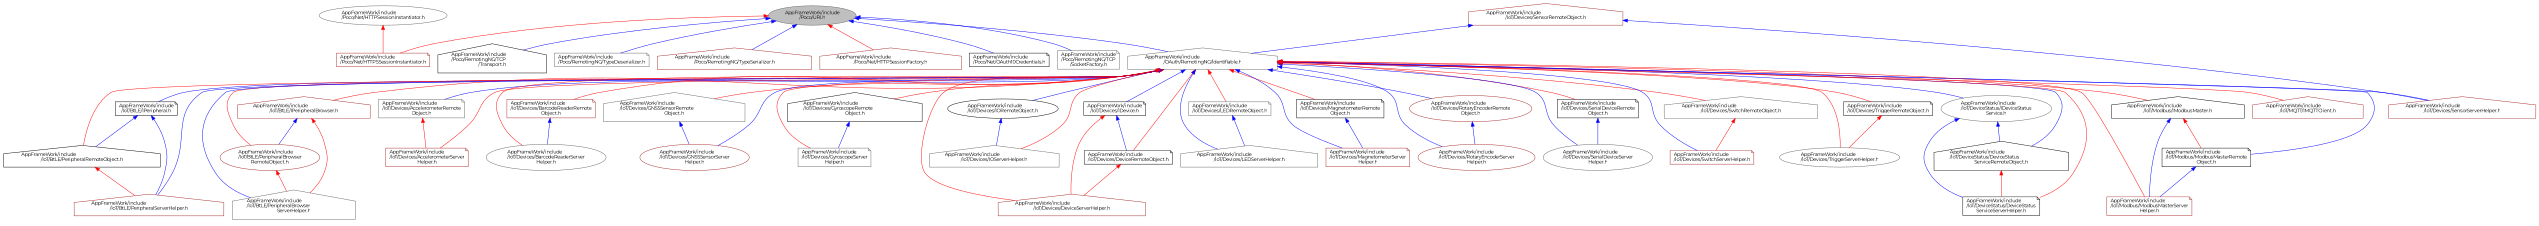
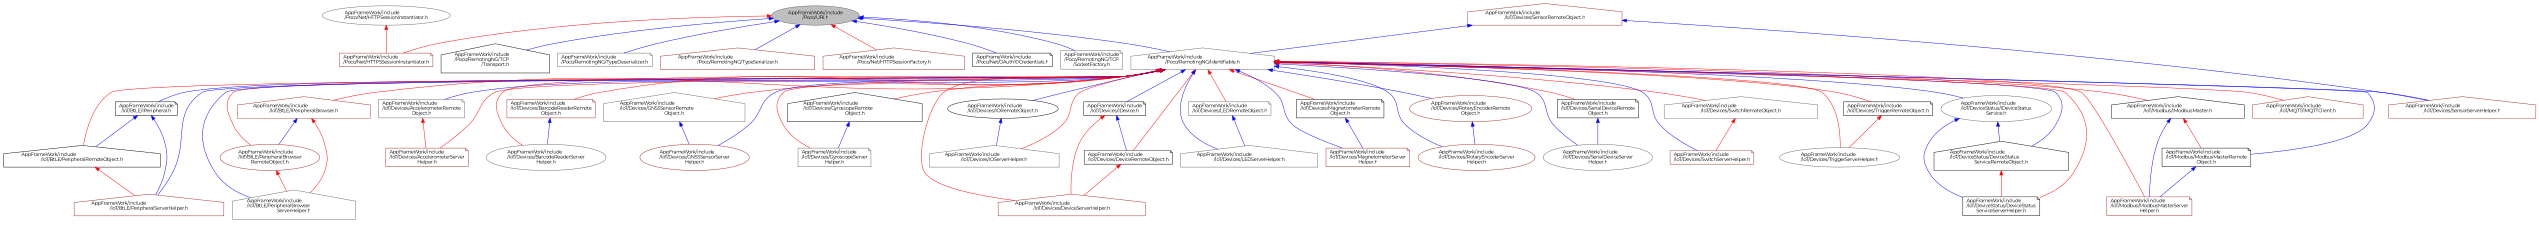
node "AppFrameWork/include /OAuth/RemotingNG/Identifiable.h": label "AppFrameWork/include /OAuth/RemotingNG/Identifiable.h" -> "AppFrameWork/include /Poco/RemotingNG/Identifiable.h"
